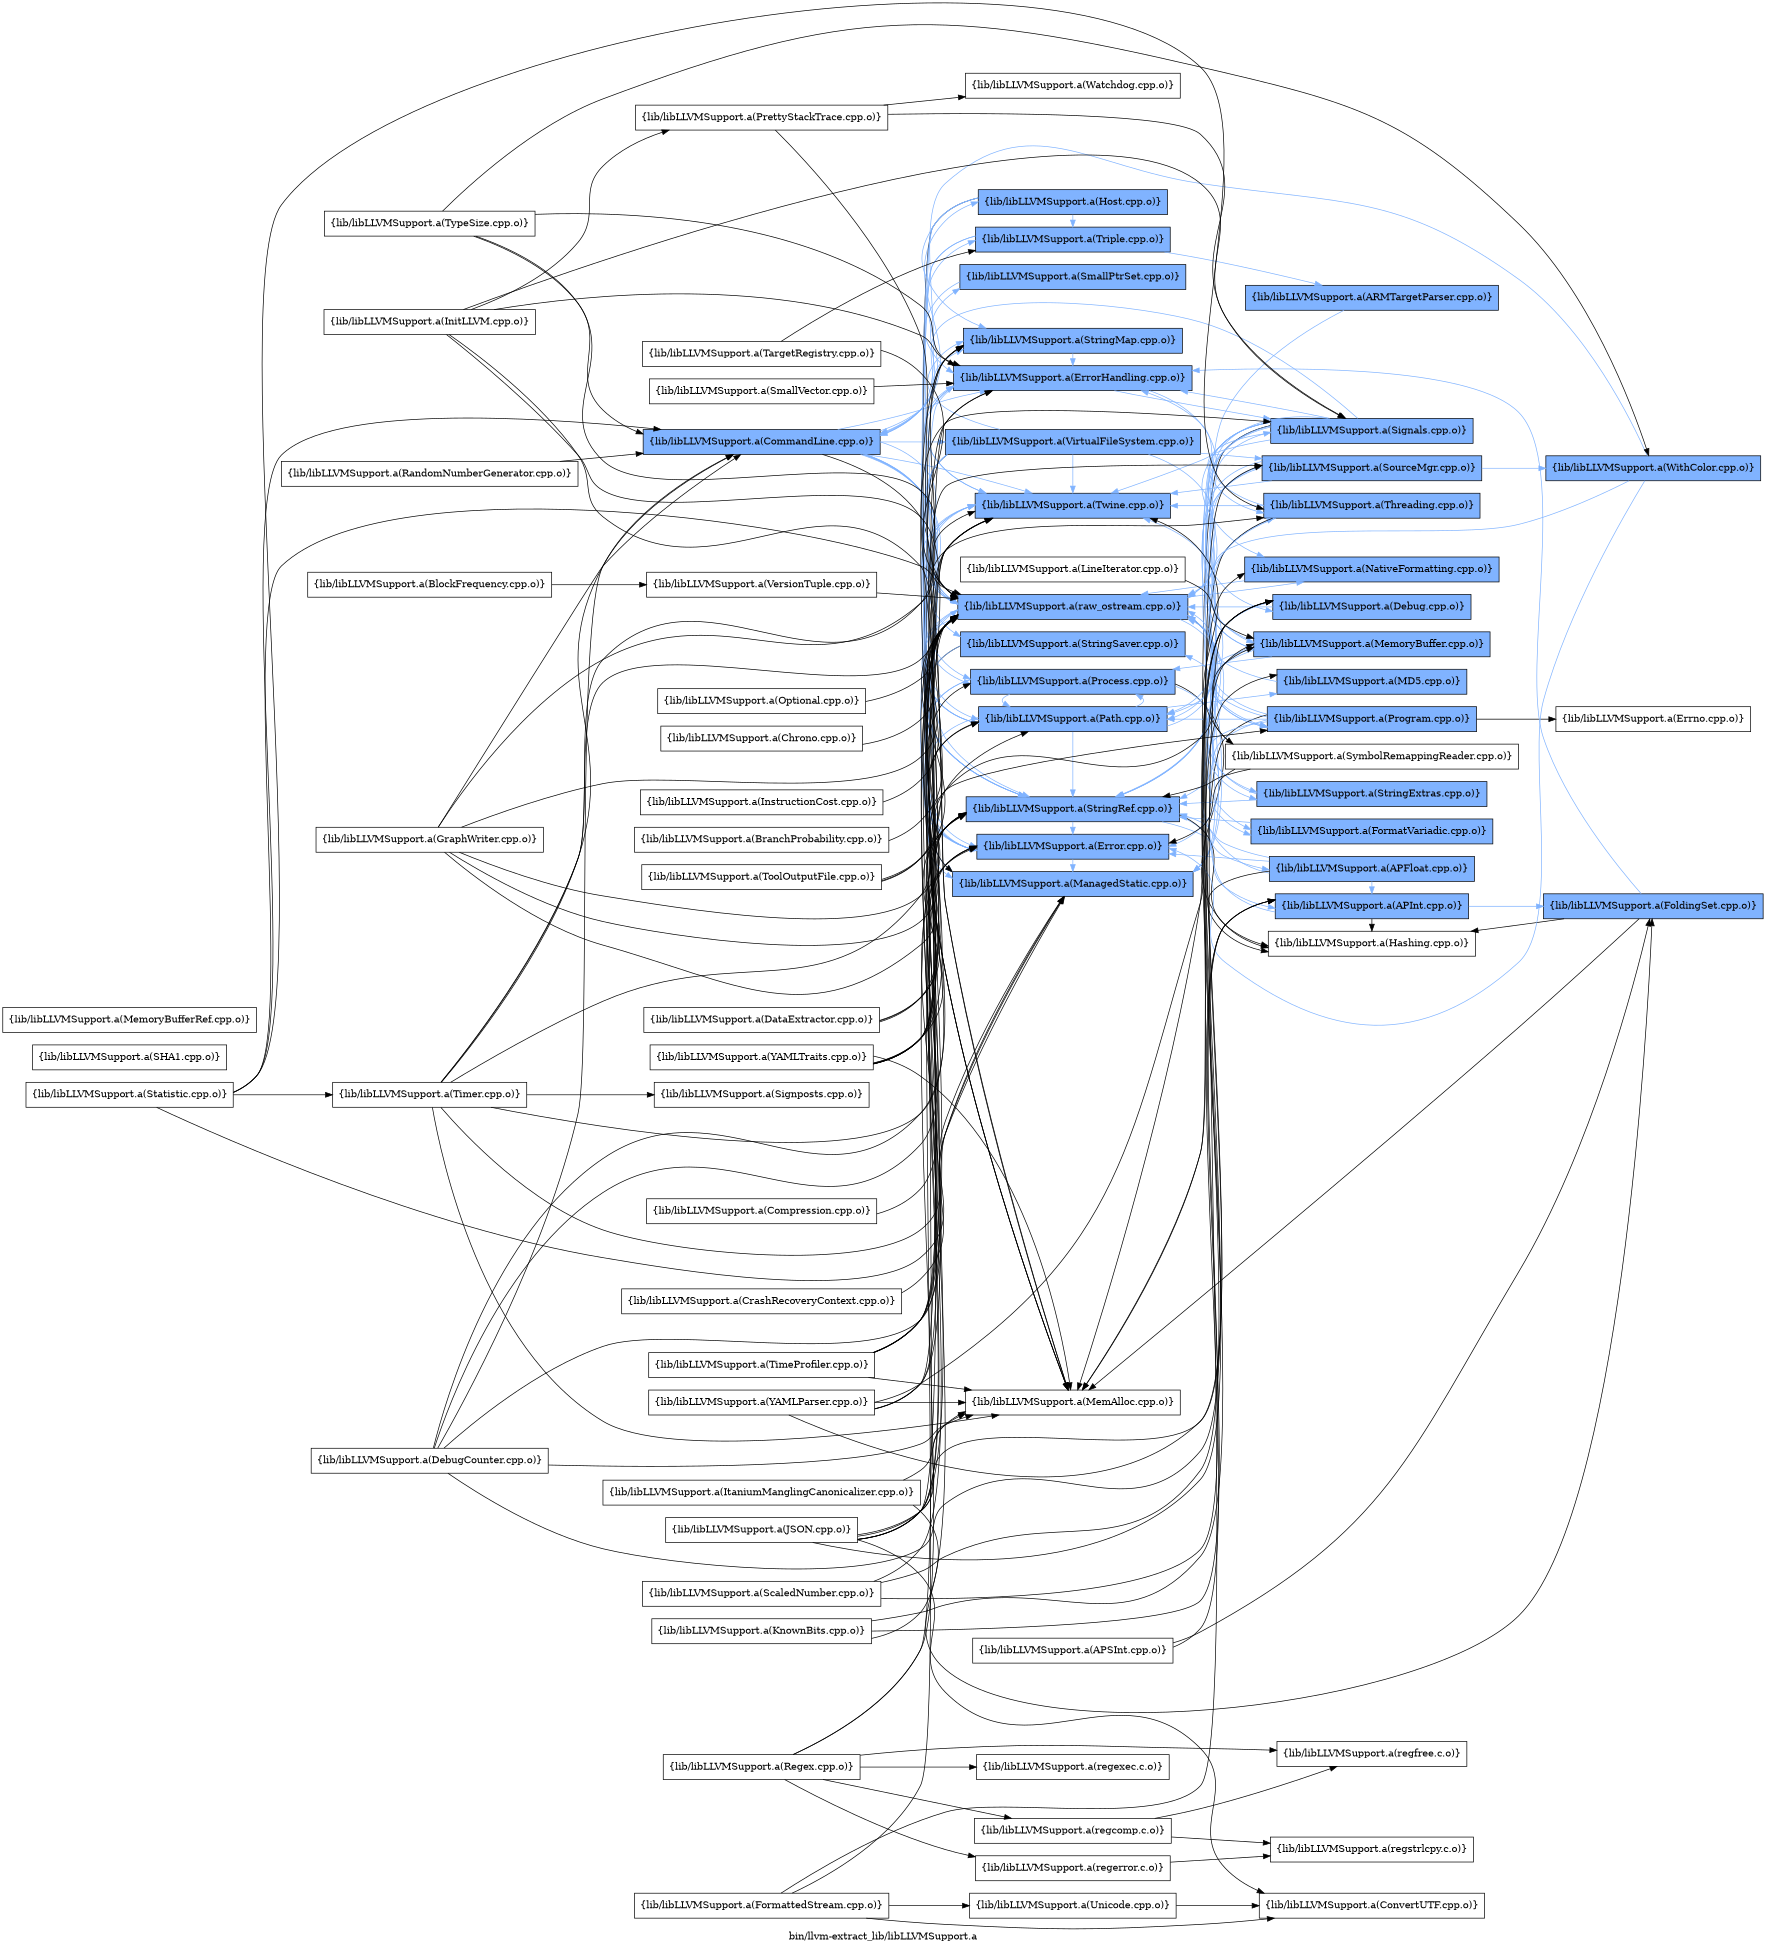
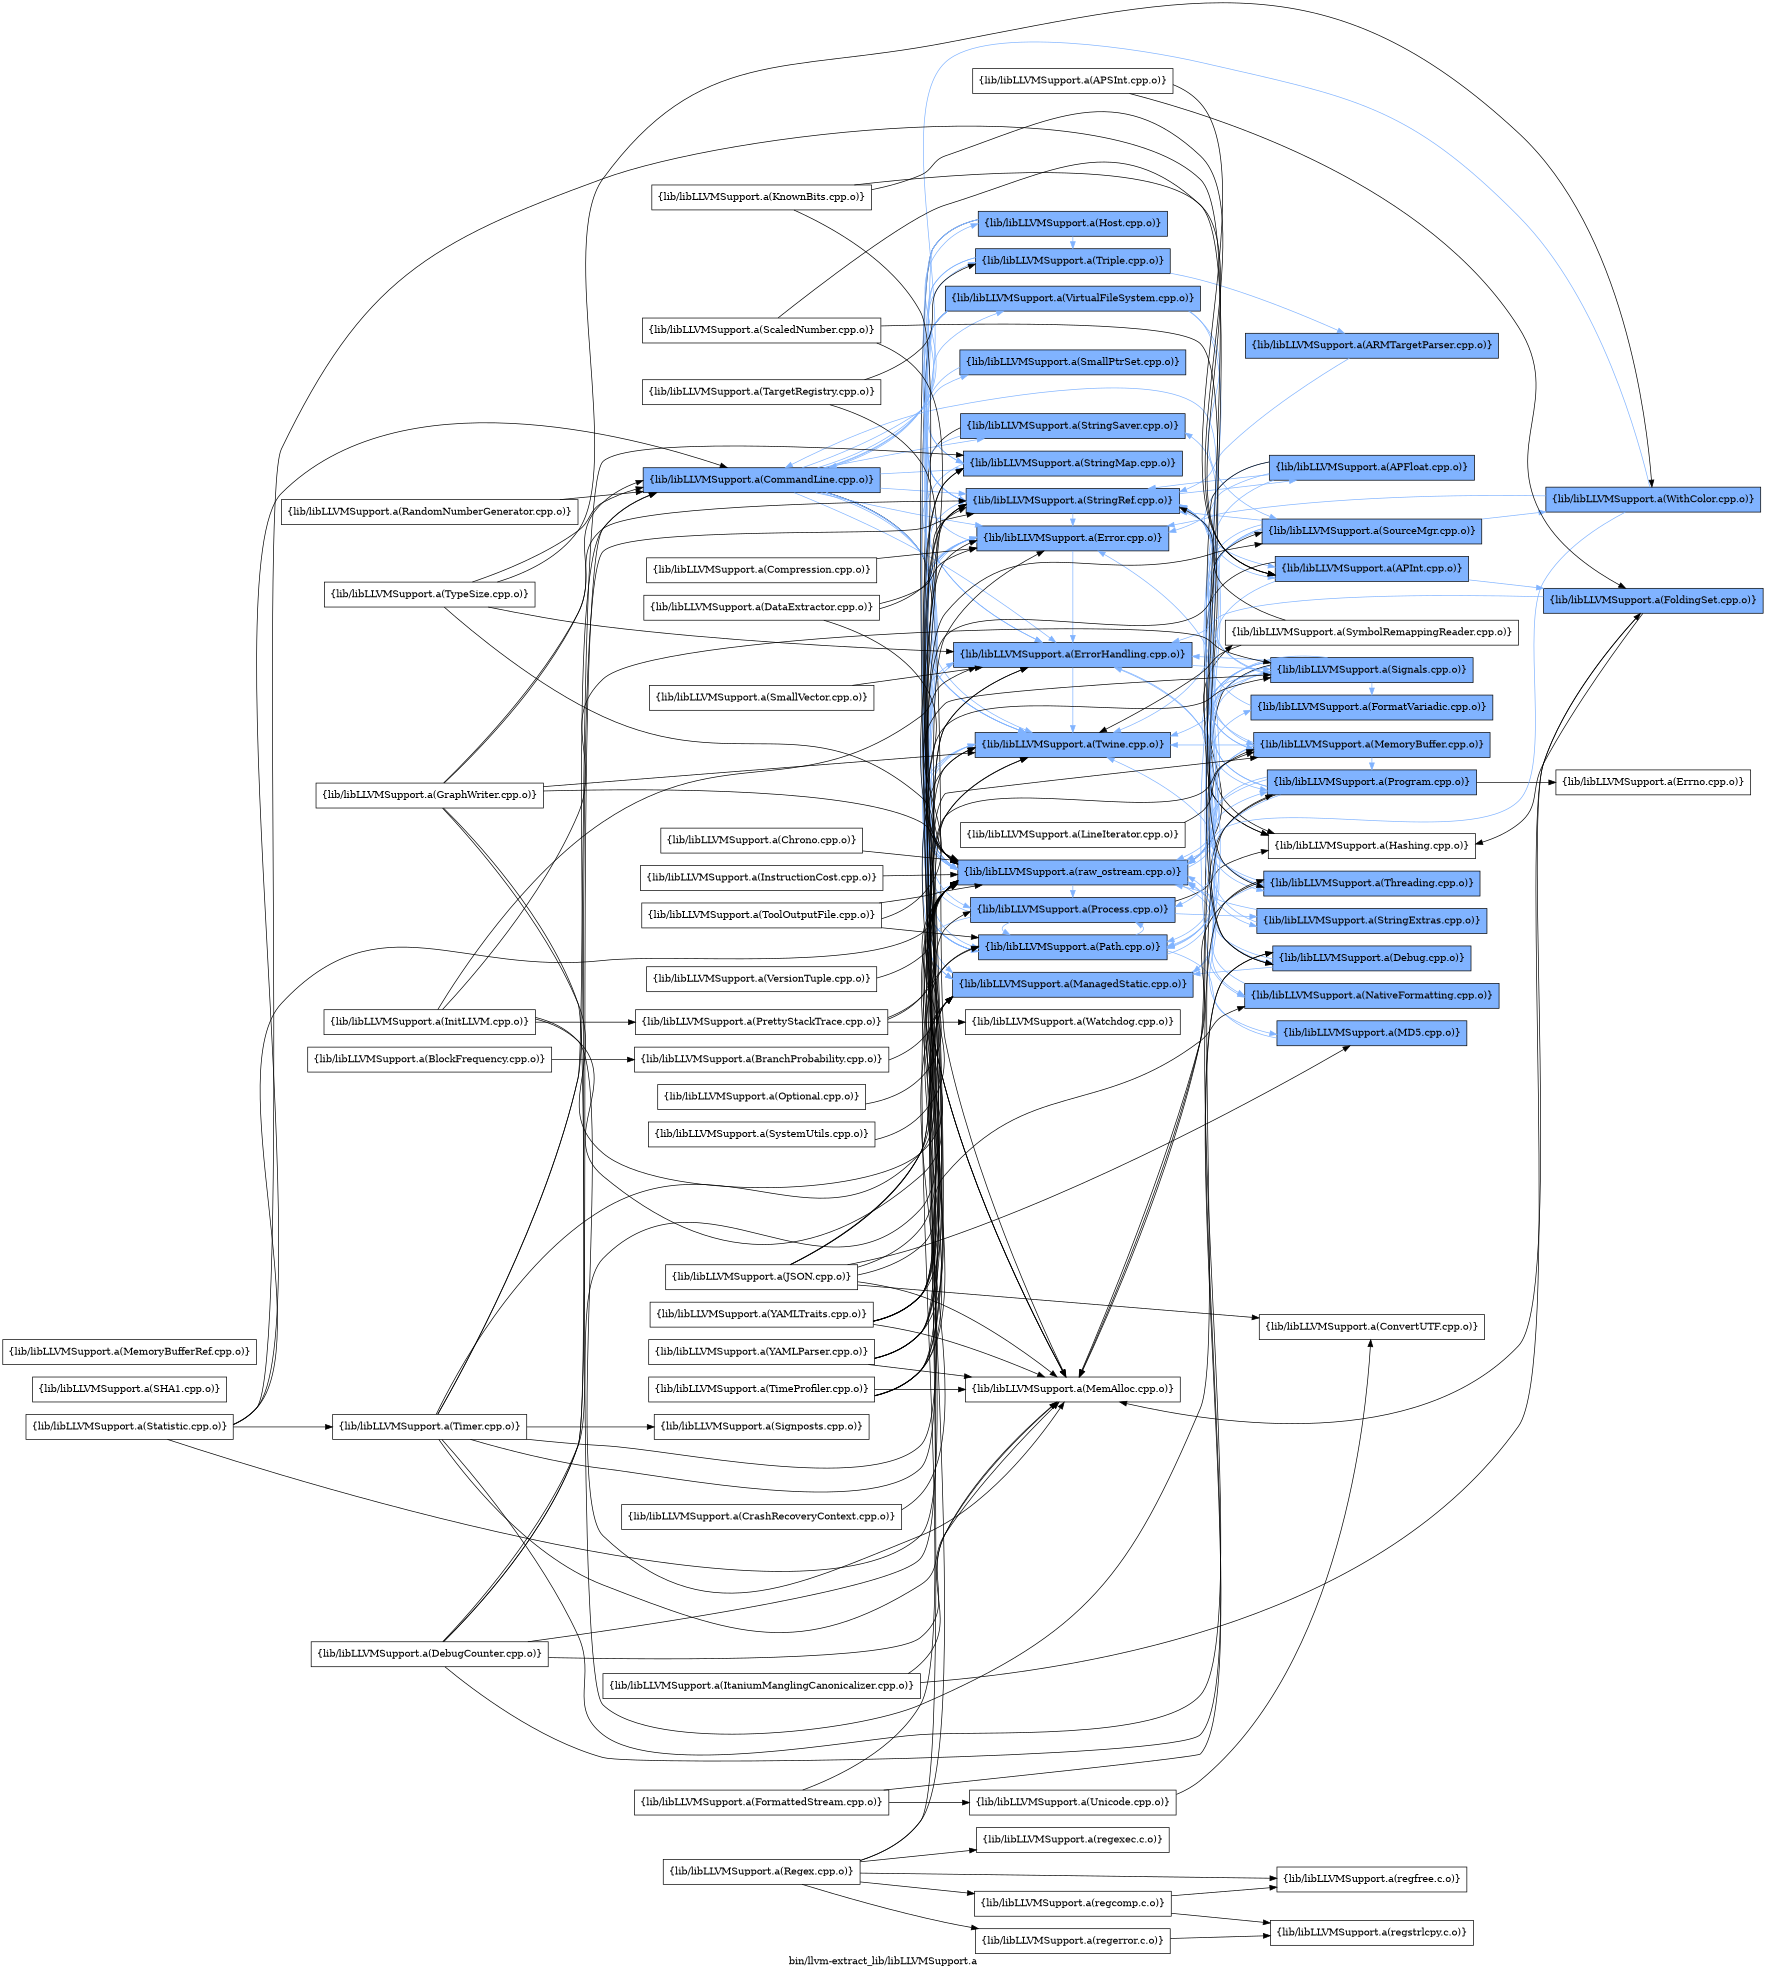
edge "{lib/libLLVMSupport.a(BlockFrequency.cpp.o)}" -> "{lib/libLLVMSupport.a(VersionTuple.cpp.o)}": now "{lib/libLLVMSupport.a(BlockFrequency.cpp.o)}" -> "{lib/libLLVMSupport.a(BranchProbability.cpp.o)}"
edge "{lib/libLLVMSupport.a(SymbolRemappingReader.cpp.o)}" -> "{lib/libLLVMSupport.a(Error.cpp.o)}": removed
edge "{lib/libLLVMSupport.a(YAMLTraits.cpp.o)}" -> "{lib/libLLVMSupport.a(StringRef.cpp.o)}": removed
node "{lib/libLLVMSupport.a(SystemUtils.cpp.o)}": added
edge "{lib/libLLVMSupport.a(FormattedStream.cpp.o)}" -> "{lib/libLLVMSupport.a(ConvertUTF.cpp.o)}": removed
